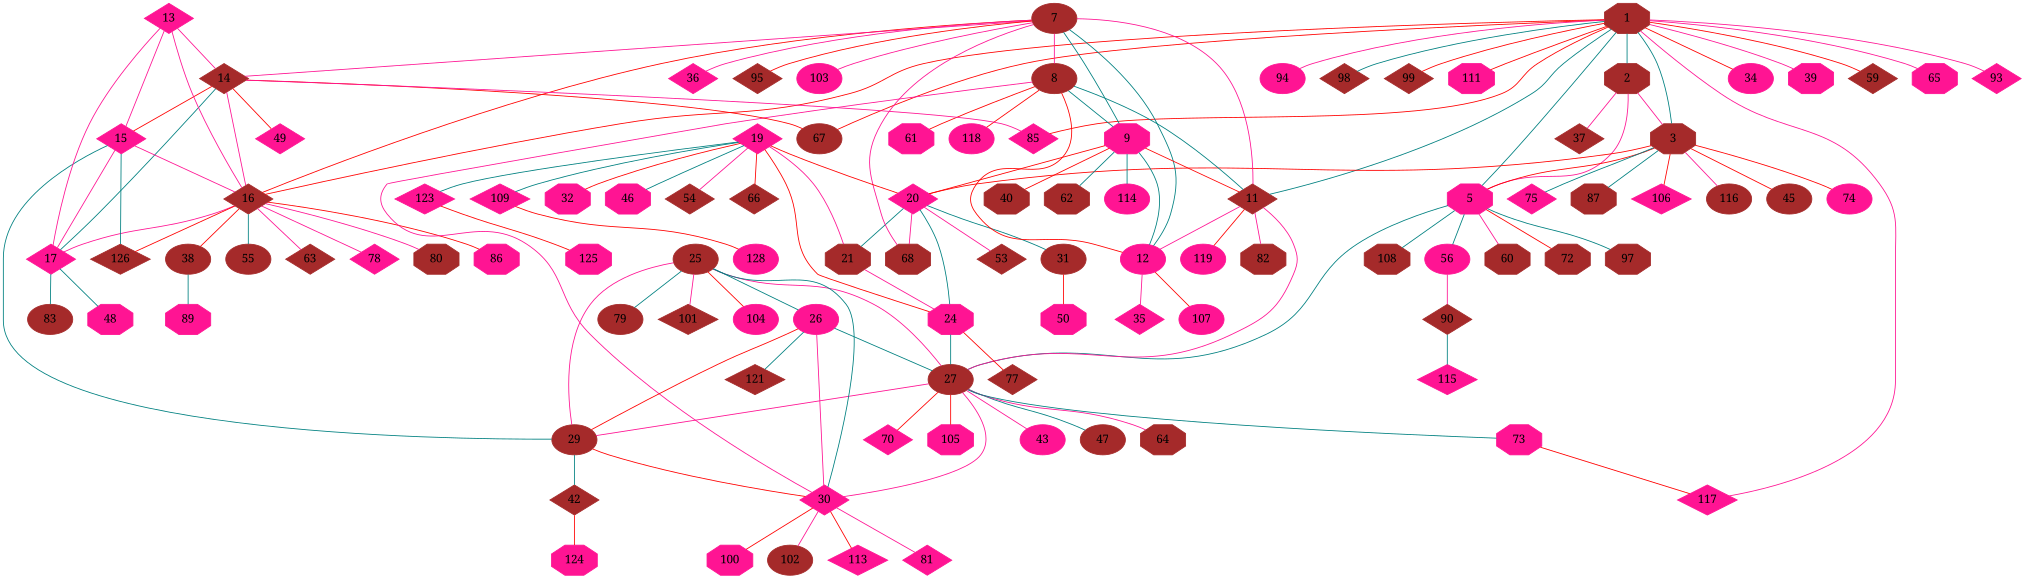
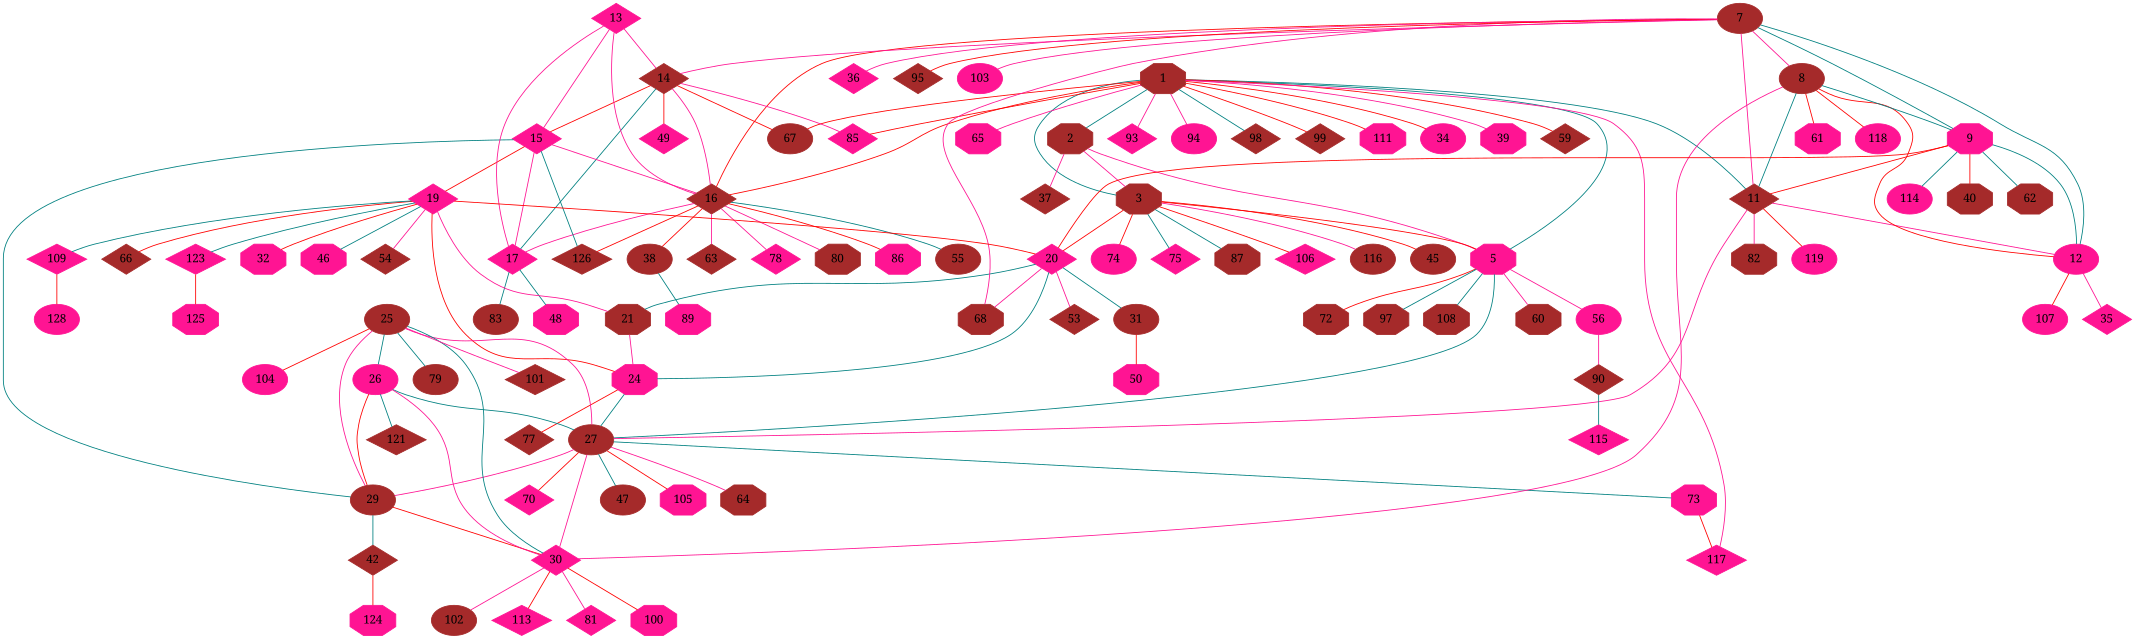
edge "15" -- "19": added
edge "5" -- "56": color teal -> deeppink
node "43": removed
